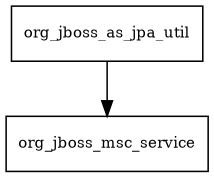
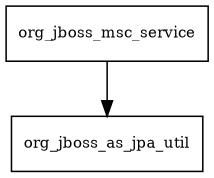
edge "org_jboss_as_jpa_util" -> "org_jboss_msc_service": reversed
